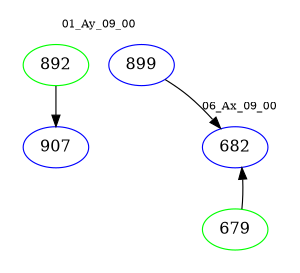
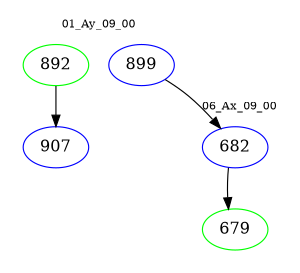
edge "679" -> "682": reversed
